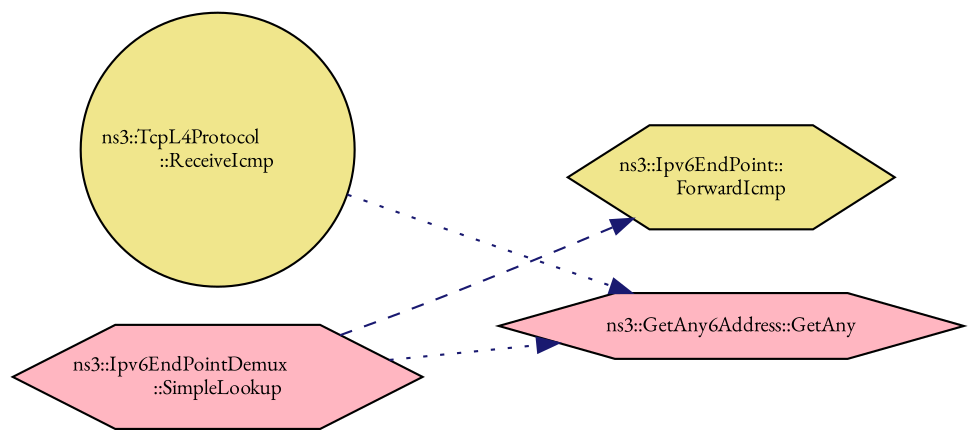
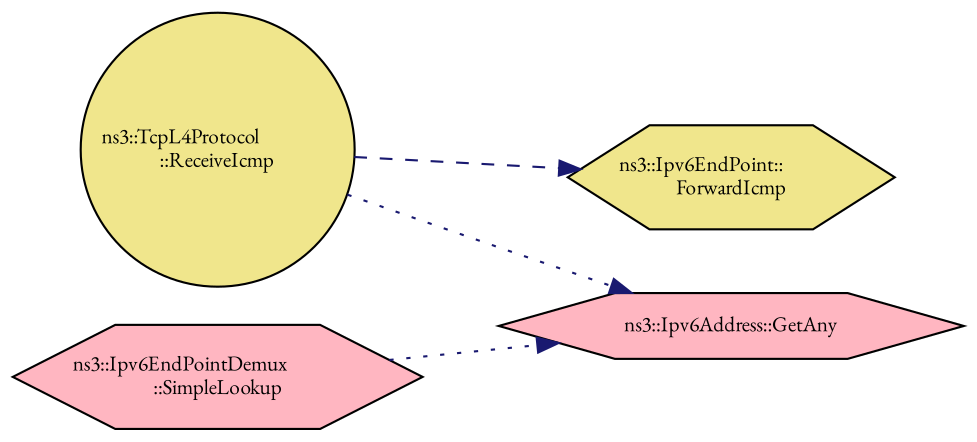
edge "ns3::Ipv6EndPointDemux ::SimpleLookup" -> "ns3::Ipv6EndPoint:: ForwardIcmp": now "ns3::TcpL4Protocol ::ReceiveIcmp" -> "ns3::Ipv6EndPoint:: ForwardIcmp"
node "ns3::GetAny6Address::GetAny": label "ns3::GetAny6Address::GetAny" -> "ns3::Ipv6Address::GetAny"
